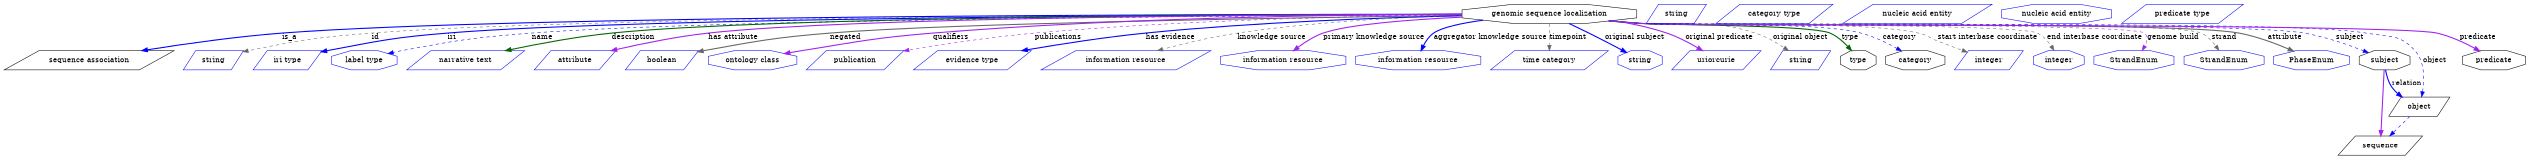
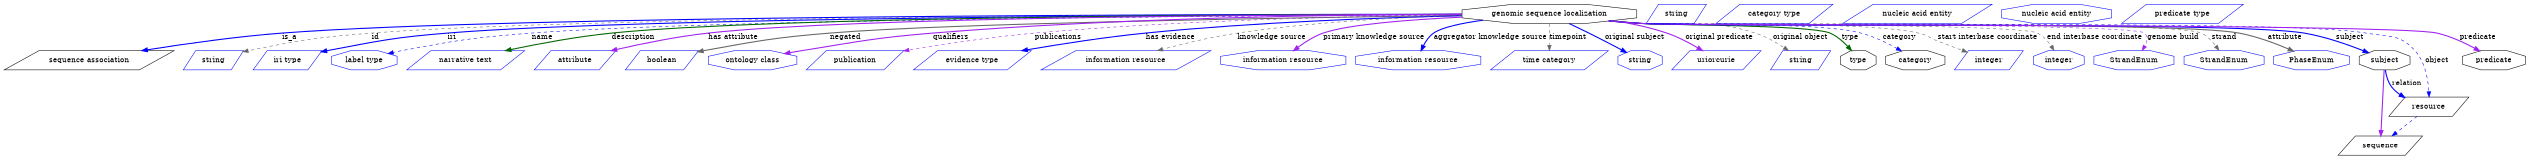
edge "genomic sequence localization" -> "subject": style dashed -> bold
node "object": label "object" -> "resource"
